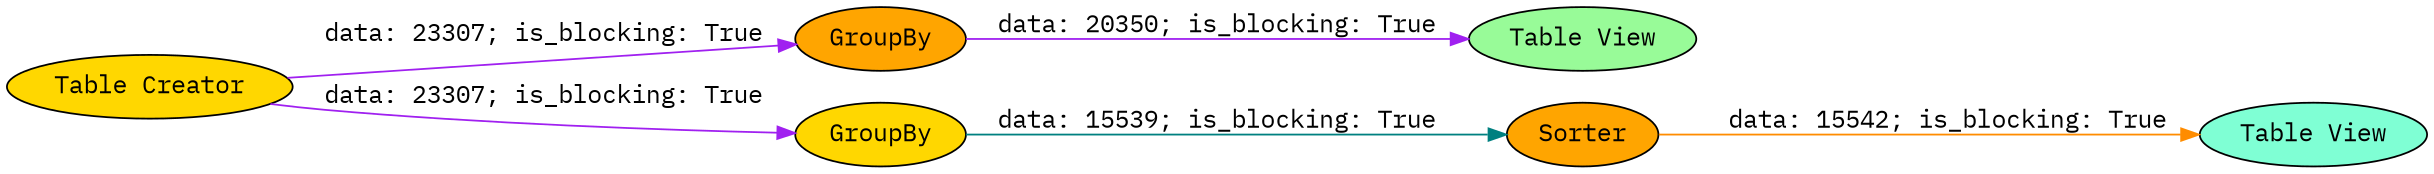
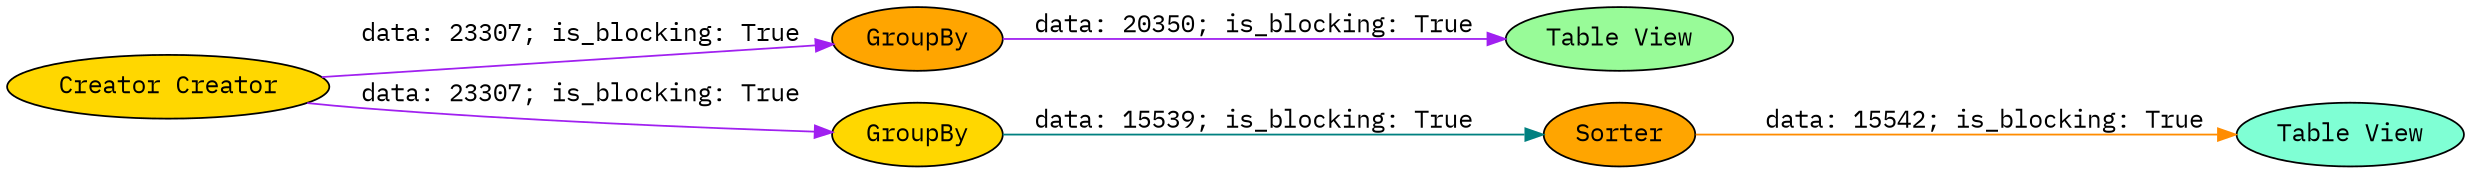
node "Table Creator": label "Table Creator" -> "Creator Creator"
